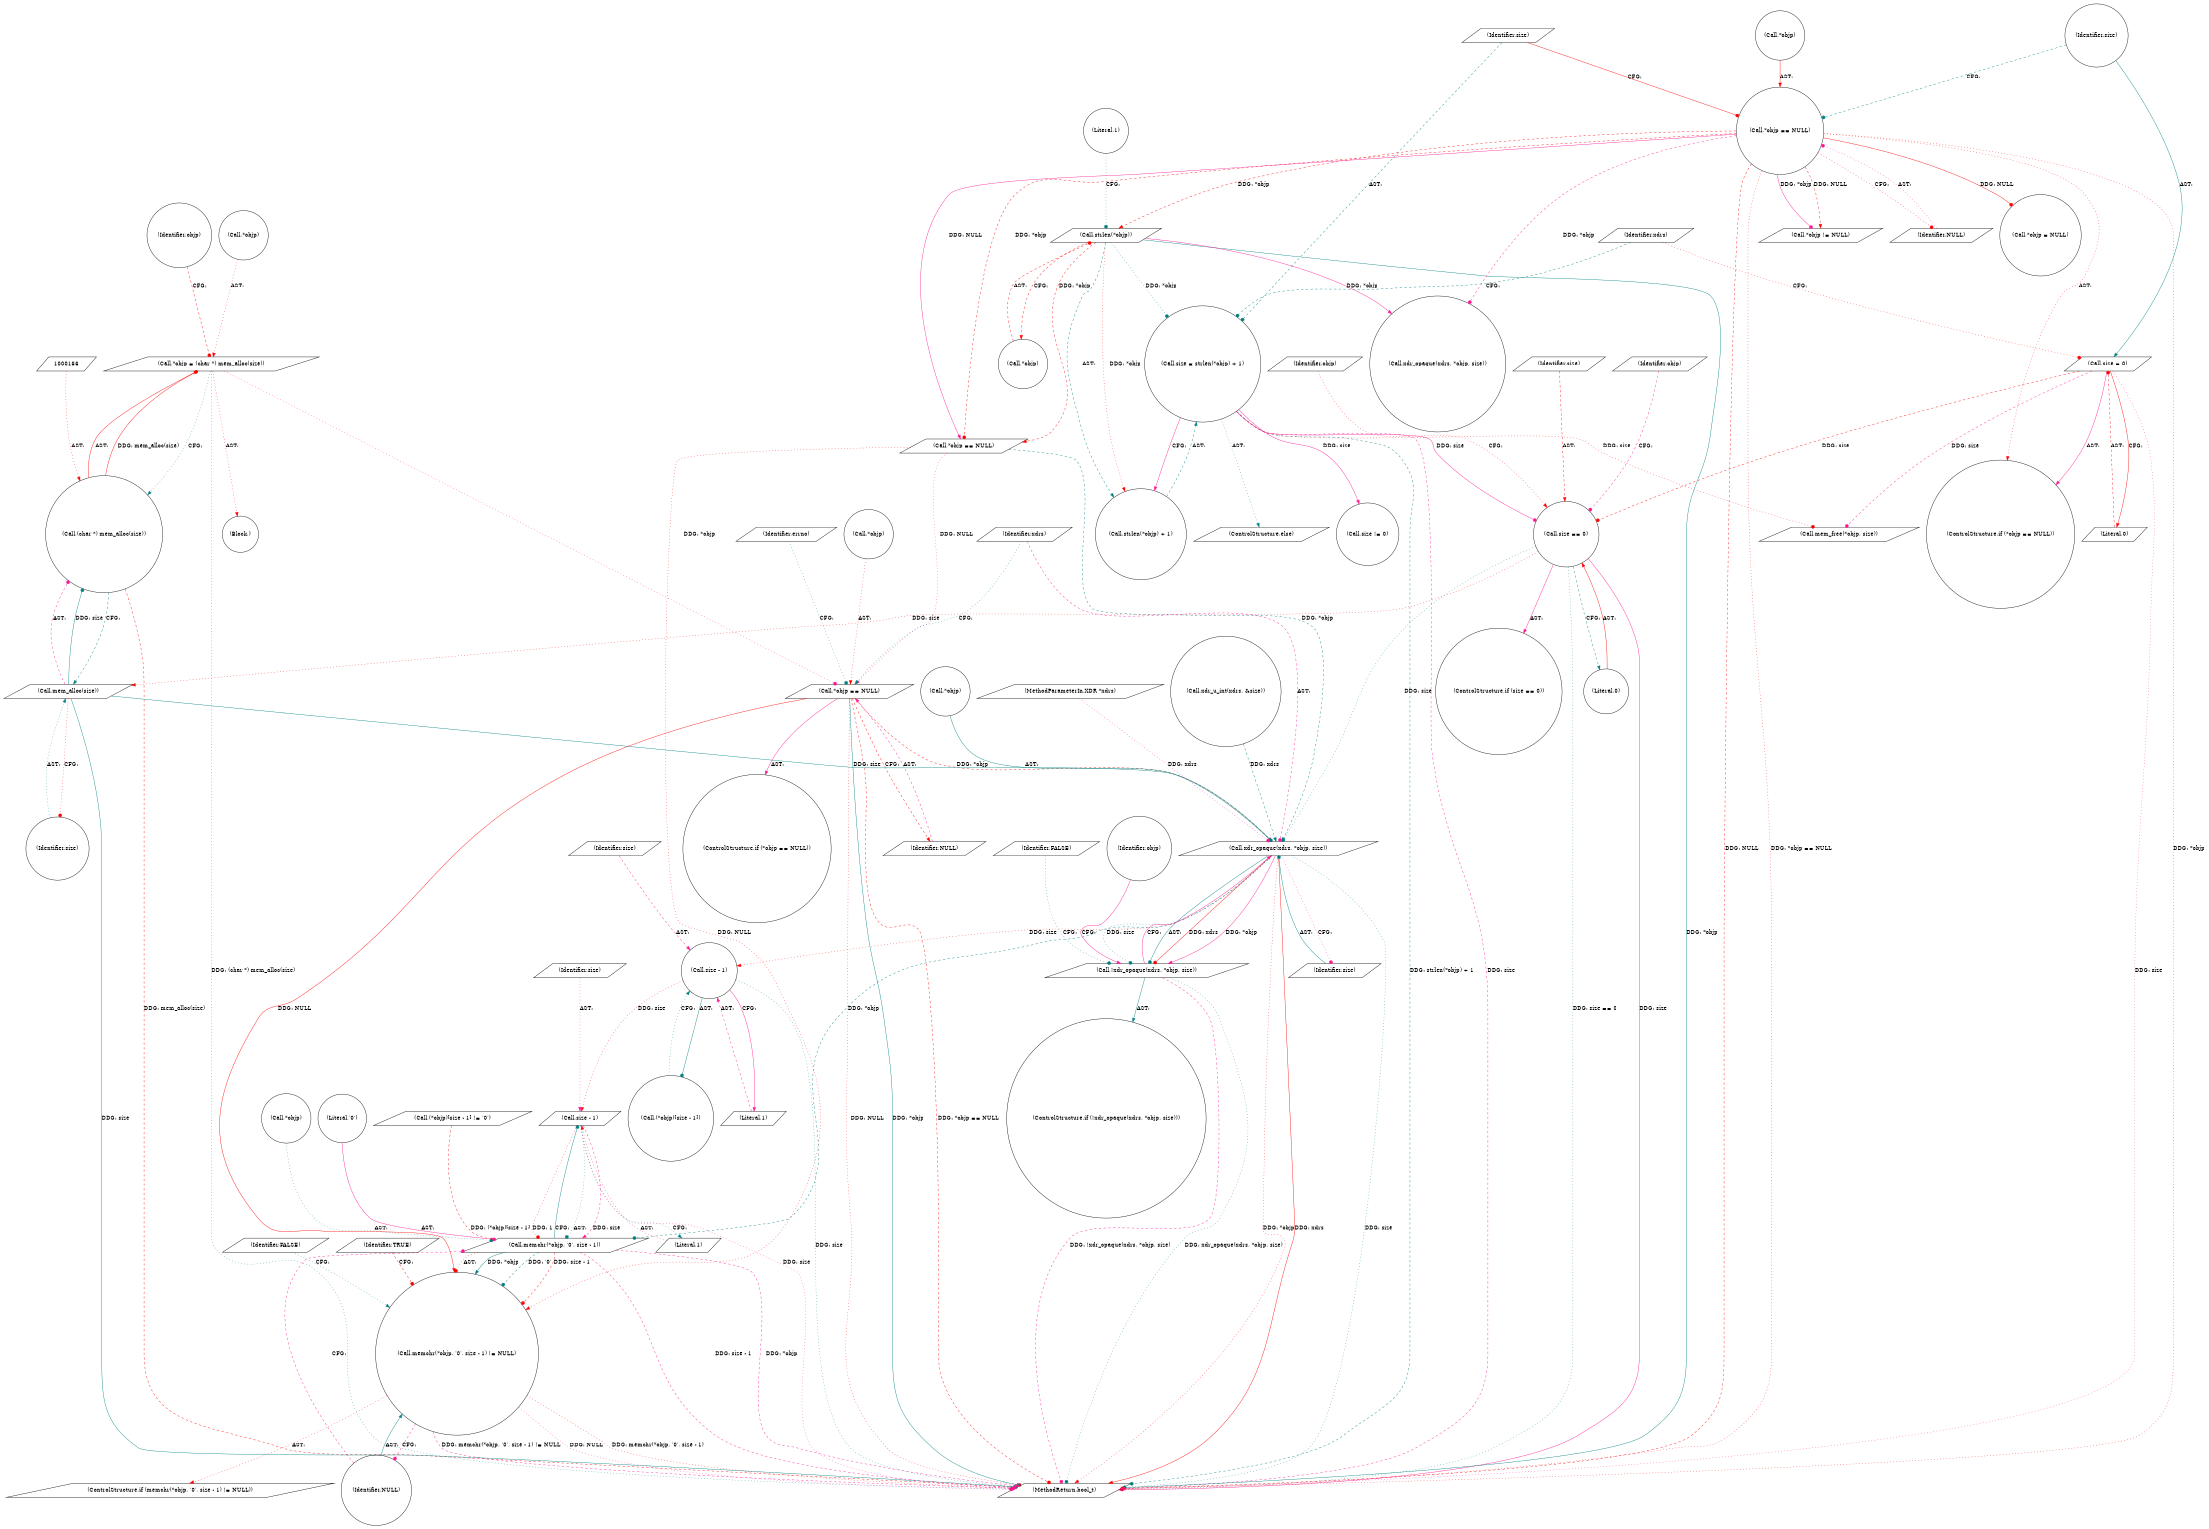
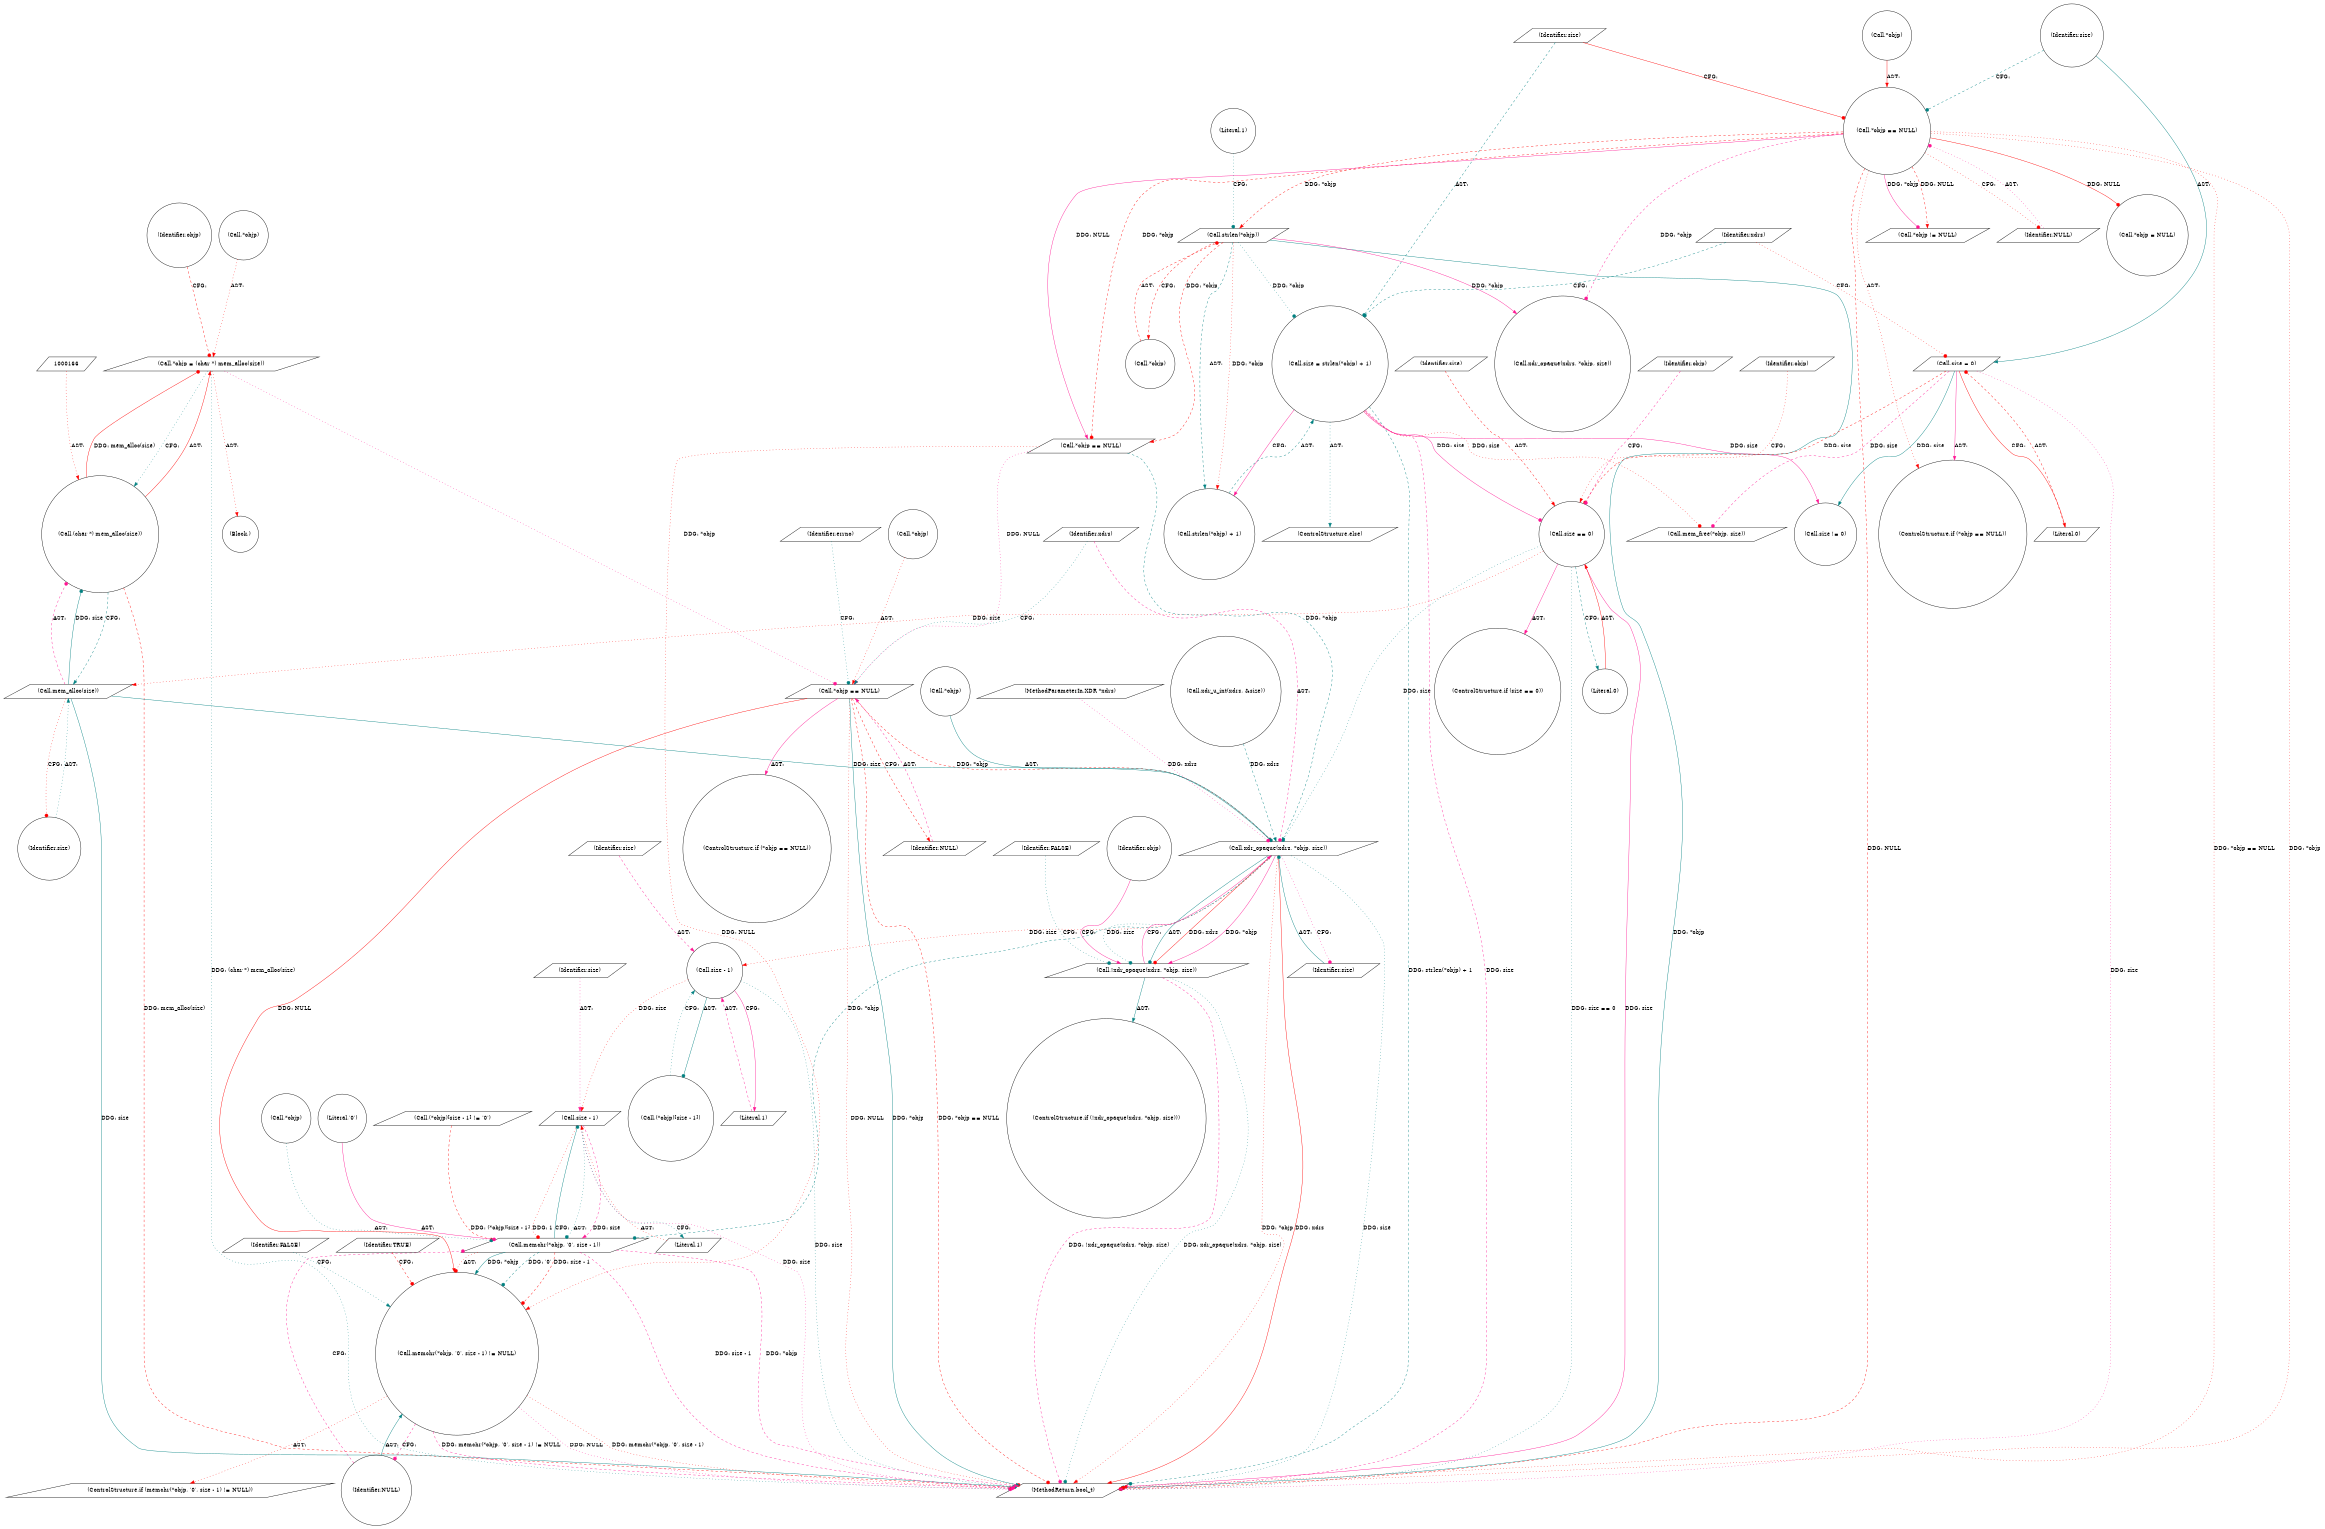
edge "(Call,size = 0)" -> "(Call,size != 0)": added, label "DDG: size"
